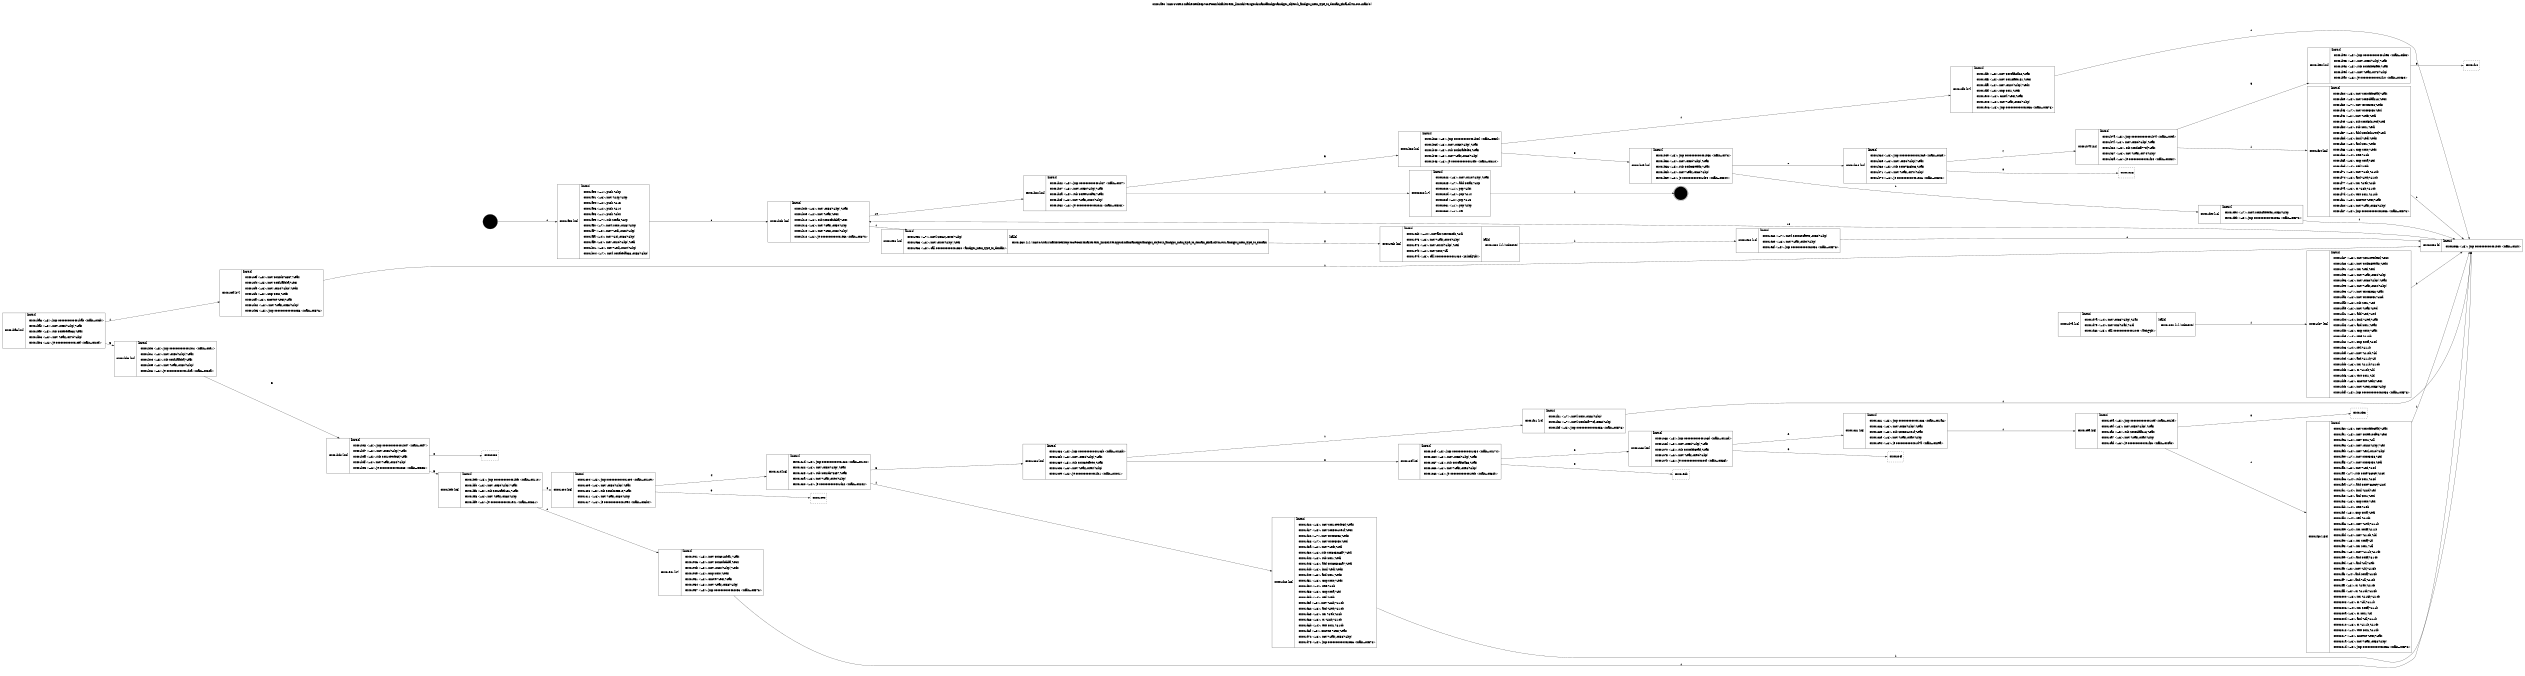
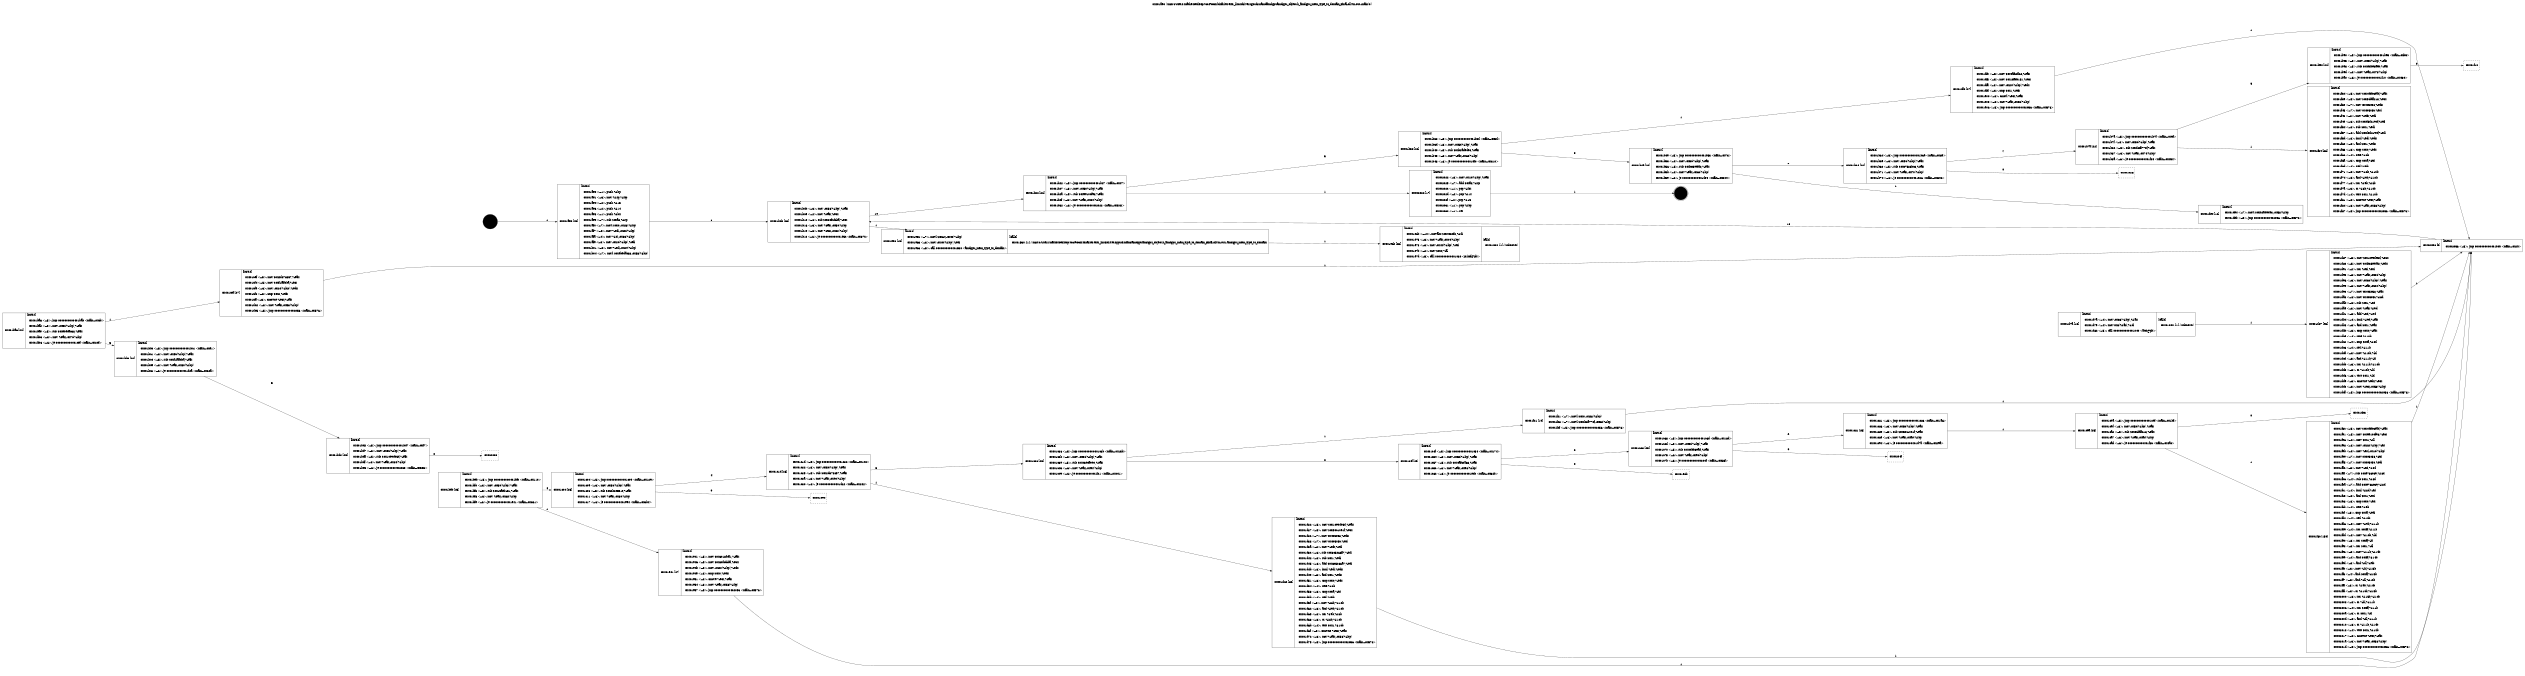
edge "0x401f34 [88]" -> "0x402056 [5]": removed, label "1"
edge "0x401de4 [12]" -> "0x402056 [5]": removed, label "1"
node "0x401e82 [18]": removed
edge "0x401e5c [15]" -> "0x401e6b [23]": label " 2" -> " 1"
edge "0x401bd2 [25]" -> "0x401beb [25]": removed, label "5"
